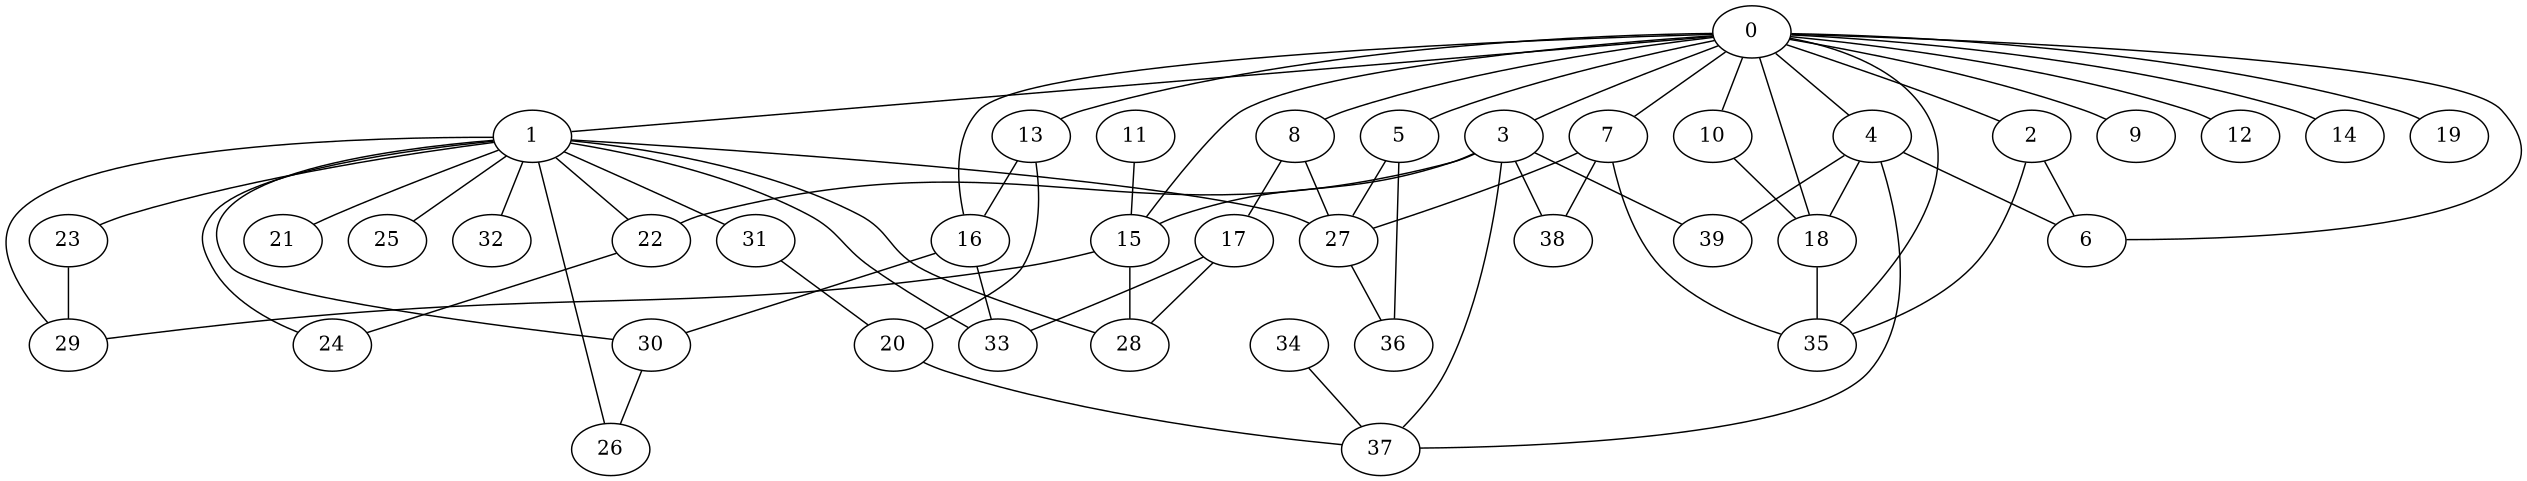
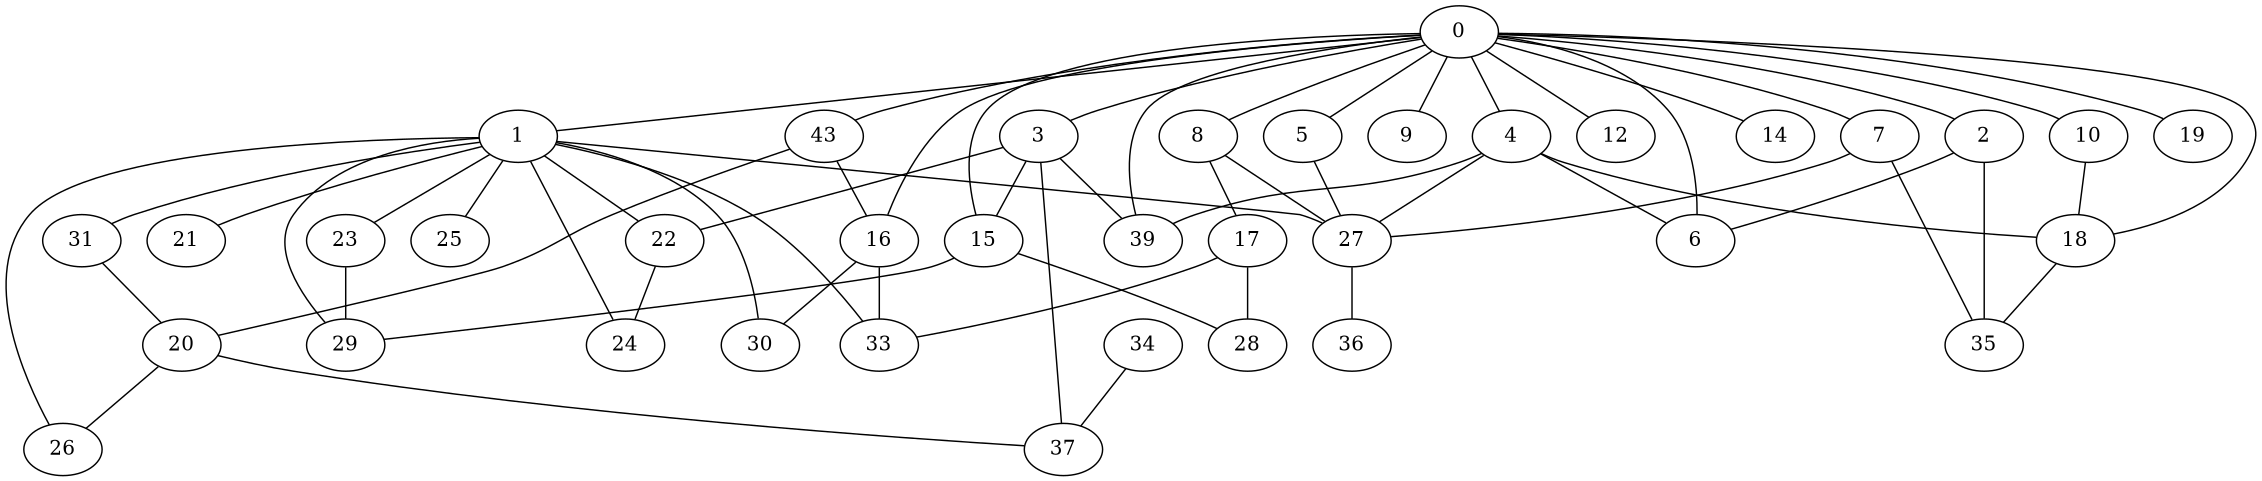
node "13": label "13" -> "43"
node "11": removed
edge "0" -- "35": now "0" -- "39"
edge "1" -- "28": removed
node "32": removed
edge "5" -- "36": removed
node "38": removed
edge "30" -- "26": now "20" -- "26"
edge "4" -- "37": now "4" -- "27"
